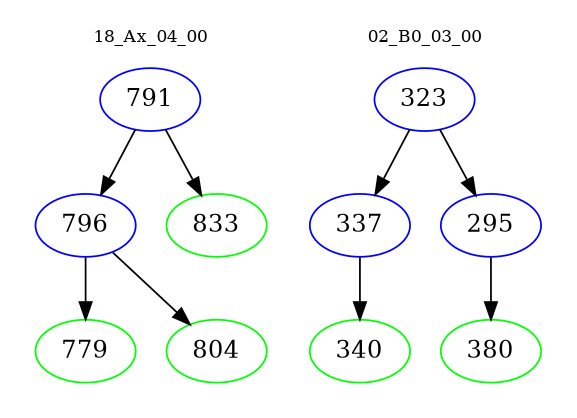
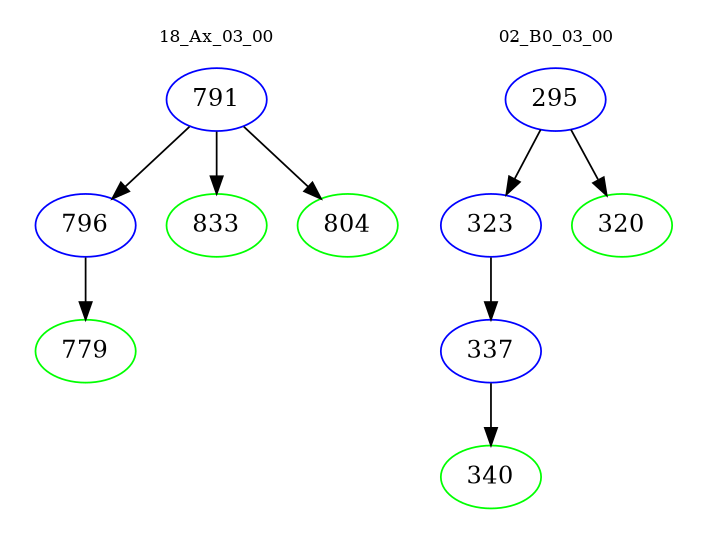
cluster "18_Ax_04_00": label "18_Ax_04_00" -> "18_Ax_03_00"
edge "323" -> "295": reversed
edge "796" -> "804": now "791" -> "804"
node "380": label "380" -> "320"
